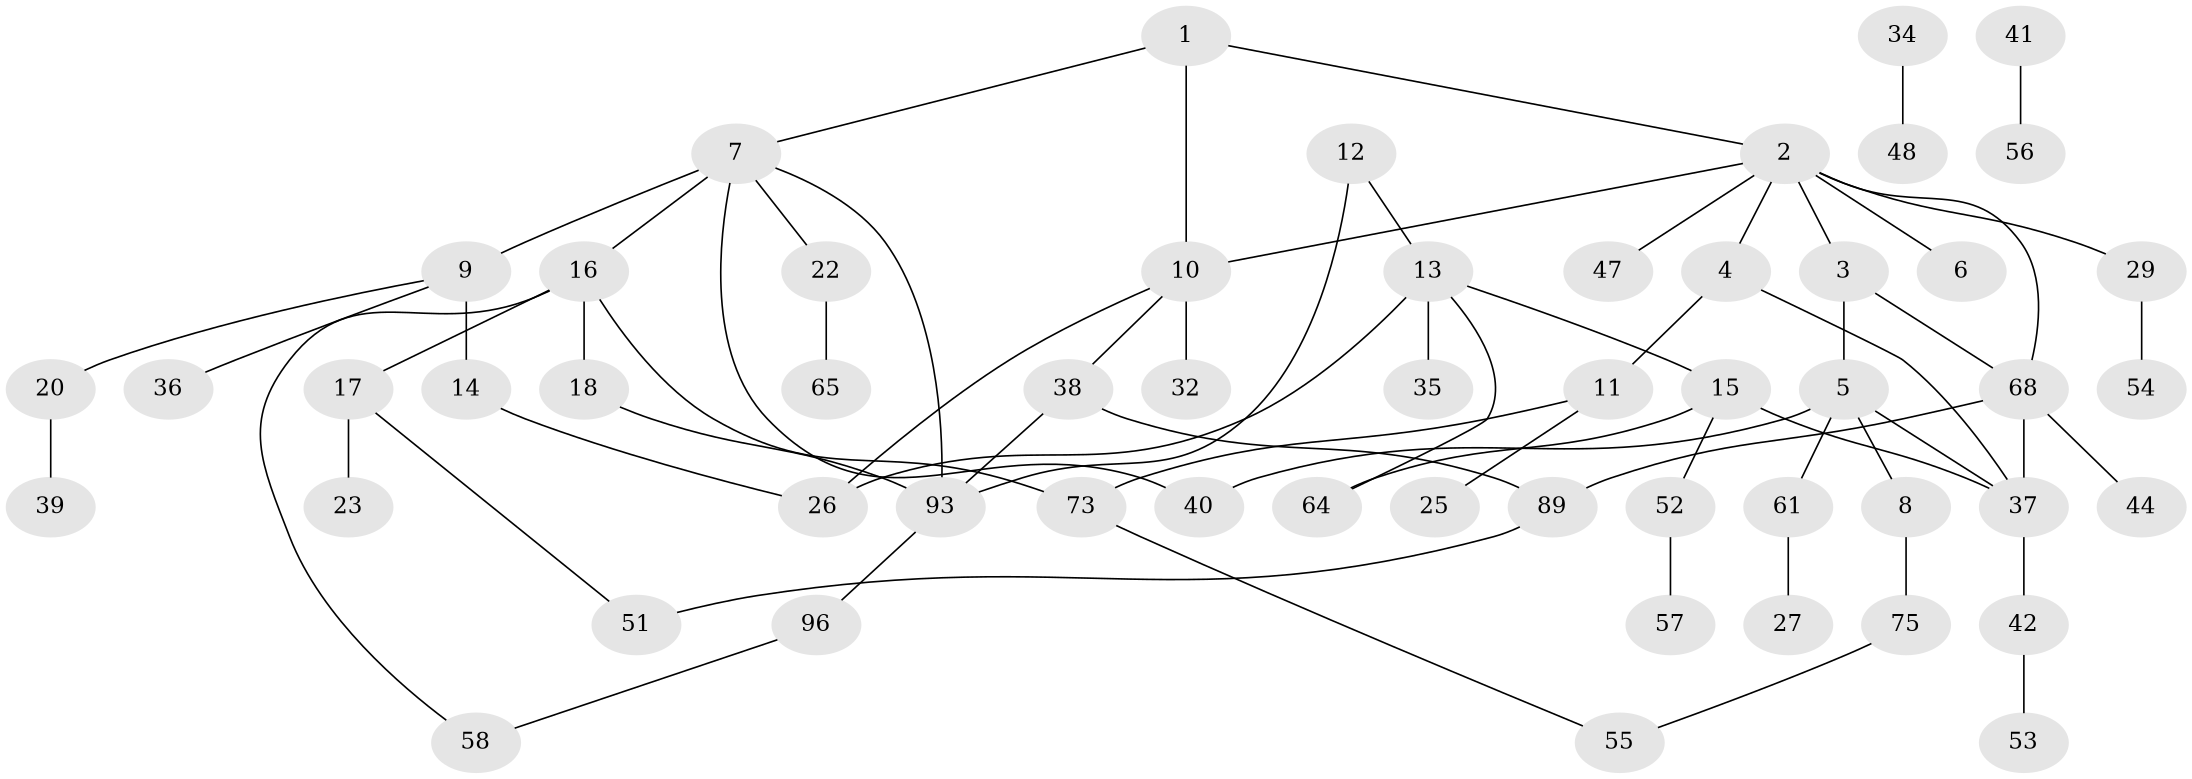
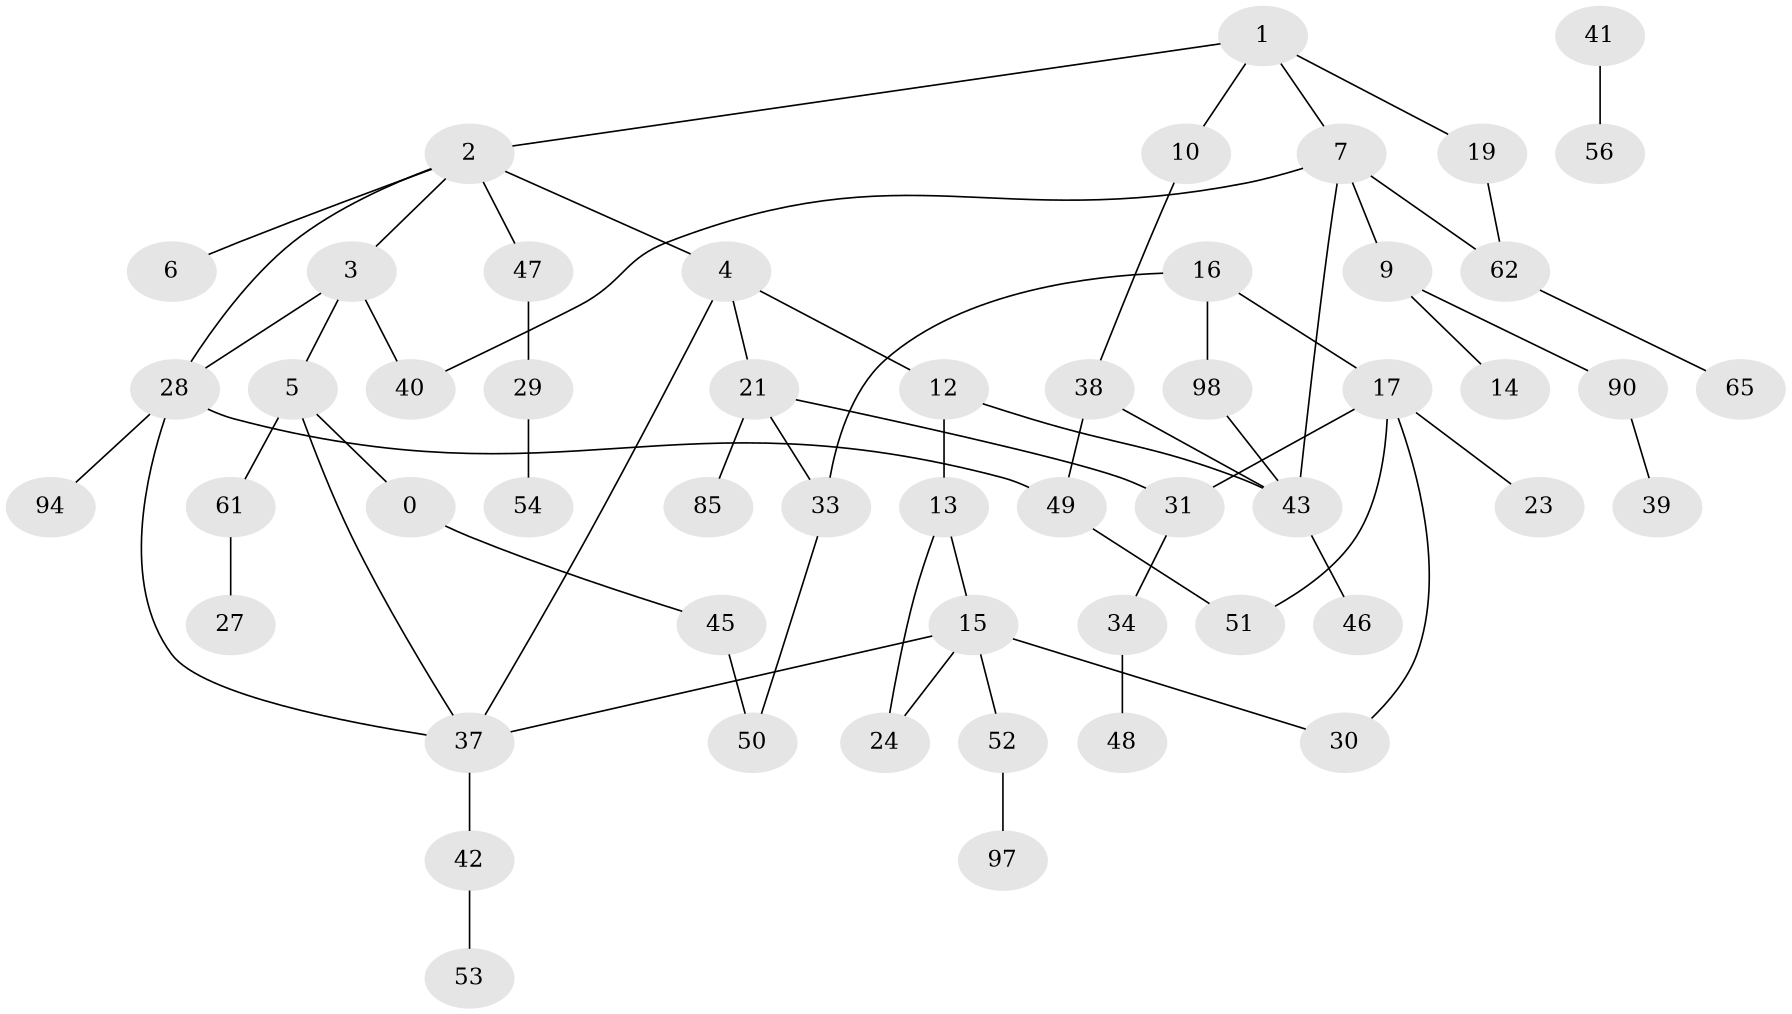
node "19": added
edge "7" -- "16": removed
edge "2" -- "10": removed
edge "2" -- "29": now "47" -- "29"
node "22": label "22" -> "62"
edge "4" -- "12": added
node "20": label "20" -> "90"
node "36": removed
node "18": label "18" -> "98"
node "32": removed
node "35": removed
node "11": label "11" -> "21"
node "68": label "68" -> "28"
edge "5" -- "40": now "3" -- "40"
node "26": removed
node "93": label "93" -> "43"
node "73": label "73" -> "33"
node "31": added
node "64": label "64" -> "24"
node "25": label "25" -> "85"
node "89": label "89" -> "49"
node "8": label "8" -> "0"
node "44": label "44" -> "94"
node "96": label "96" -> "46"
node "57": label "57" -> "97"
node "75": label "75" -> "45"
node "58": removed
node "30": added
node "55": label "55" -> "50"
